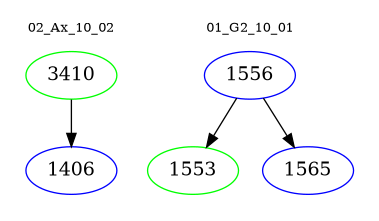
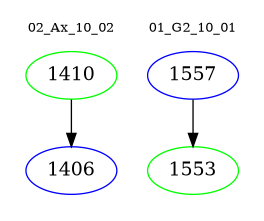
node "3410": label "3410" -> "1410"
node "1556": label "1556" -> "1557"
node "1565": removed
